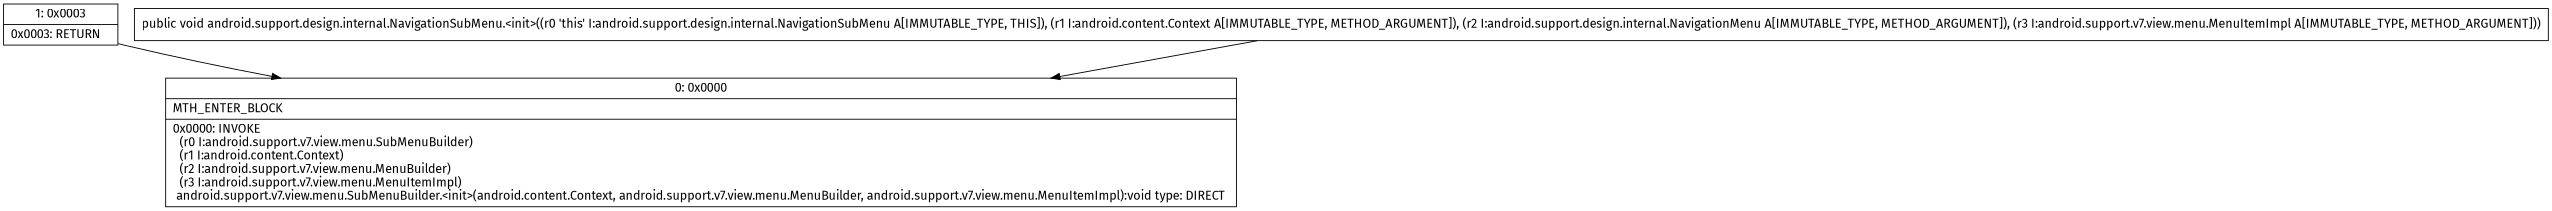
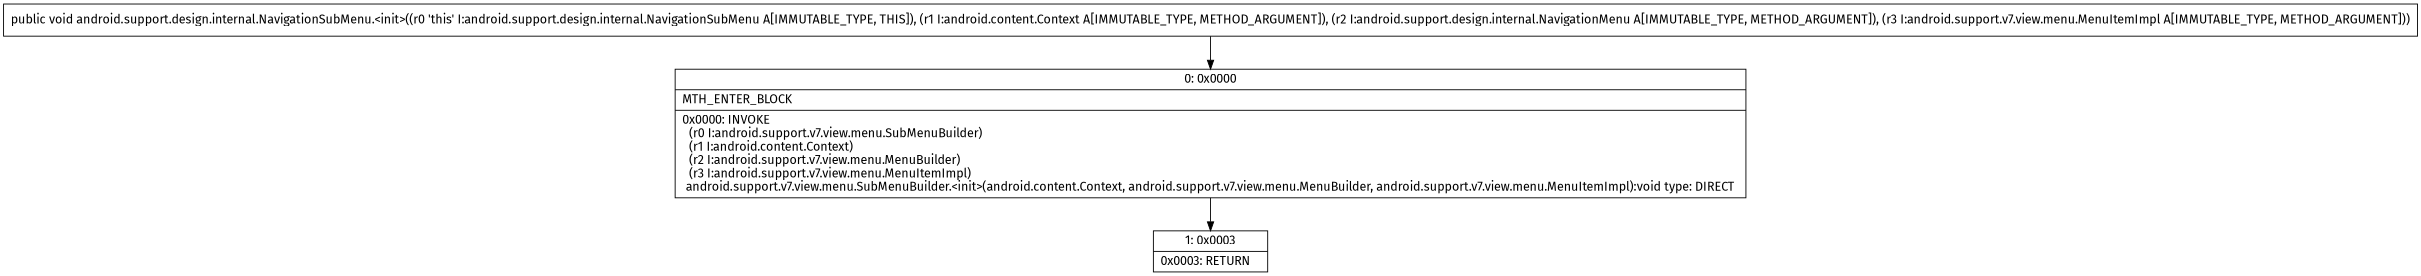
edge "1: 0x0003" -> "0: 0x0000": reversed
